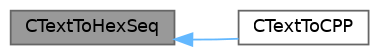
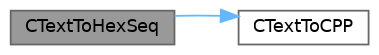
edge "CTextToCPP" -> "CTextToHexSeq": reversed
